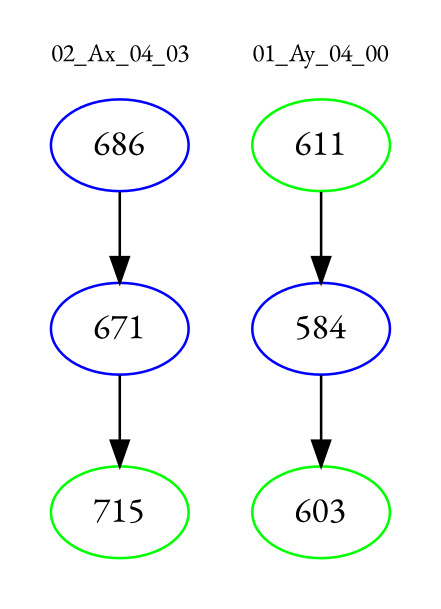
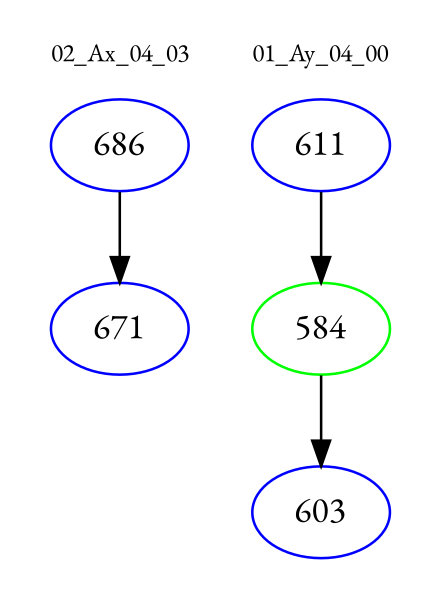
node "611": color green -> blue
node "584": color blue -> green
node "715": removed
node "603": color green -> blue
